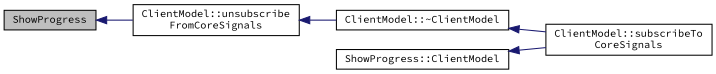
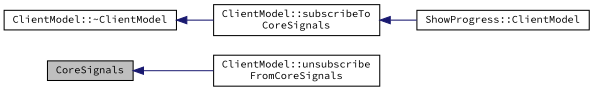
node "ShowProgress": label "ShowProgress" -> "CoreSignals"
edge "ClientModel::~ClientModel" -> "ClientModel::unsubscribe FromCoreSignals": removed
edge "ClientModel::subscribeTo CoreSignals" -> "ShowProgress::ClientModel": reversed
